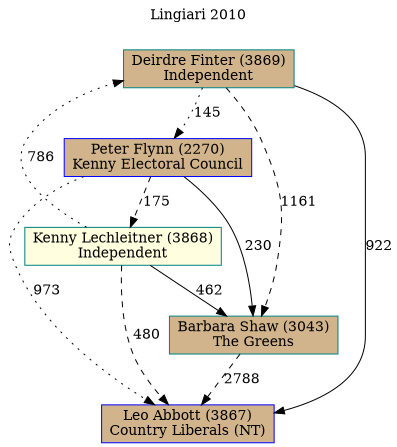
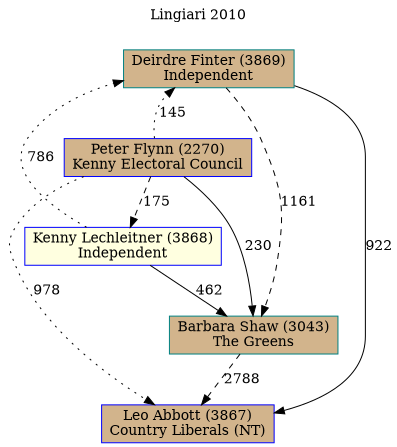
edge "Deirdre Finter (3869) Independent" -> "Peter Flynn (2270) Kenny Electoral Council": reversed
node "Kenny Lechleitner (3868) Independent": color teal -> blue
edge "Peter Flynn (2270) Kenny Electoral Council" -> "Leo Abbott (3867) Country Liberals (NT)": label "973" -> "978"
edge "Kenny Lechleitner (3868) Independent" -> "Leo Abbott (3867) Country Liberals (NT)": removed, label "480"
